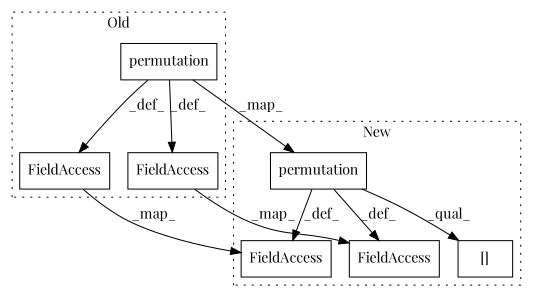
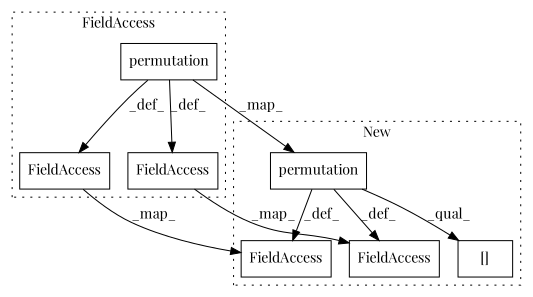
cluster "Old": label "Old" -> "FieldAccess"
